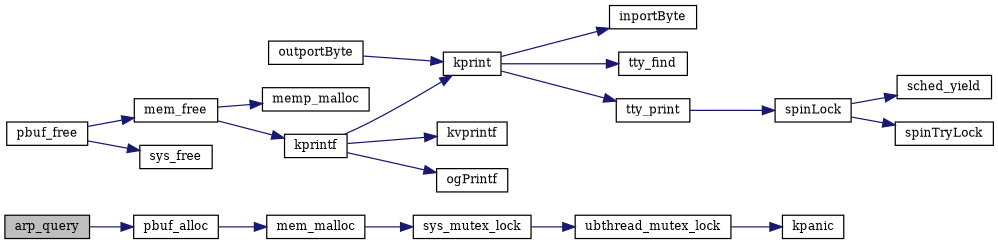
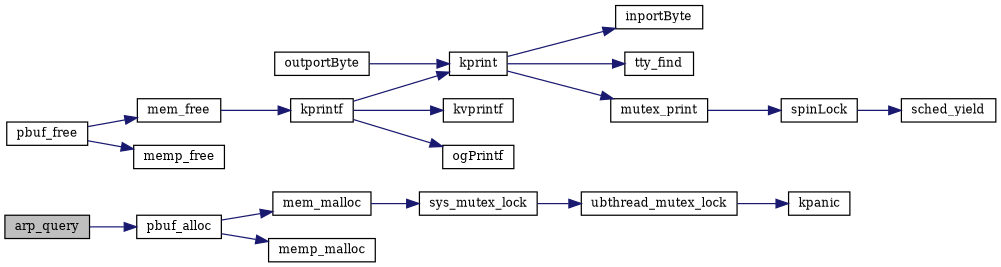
edge "mem_free" -> "memp_malloc": now "pbuf_alloc" -> "memp_malloc"
node "tty_print": label "tty_print" -> "mutex_print"
node "spinTryLock": removed
node "sys_free": label "sys_free" -> "memp_free"
